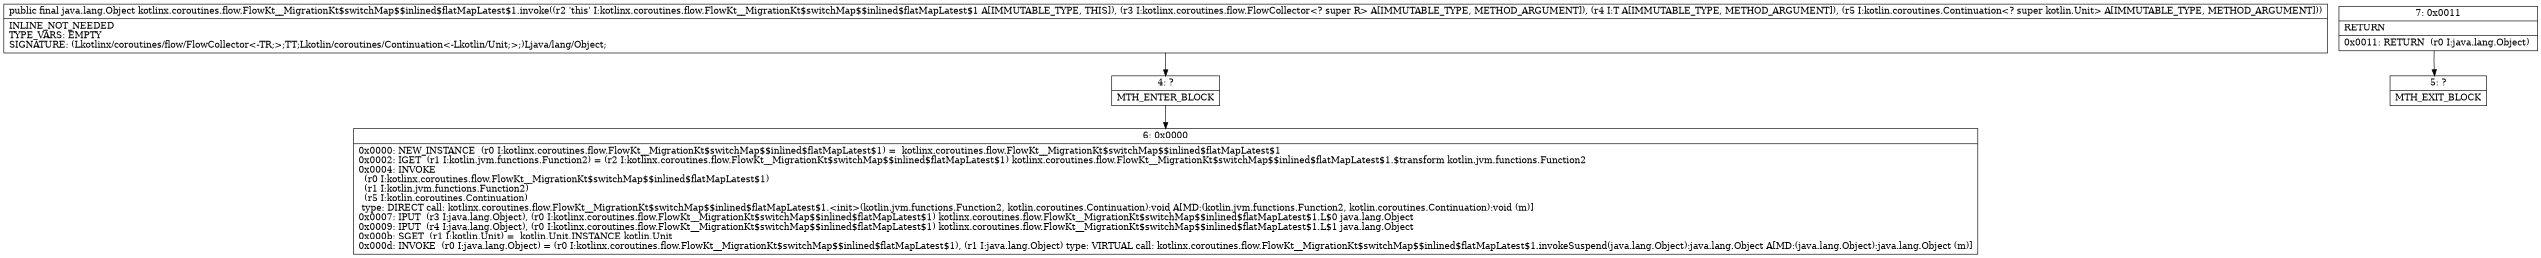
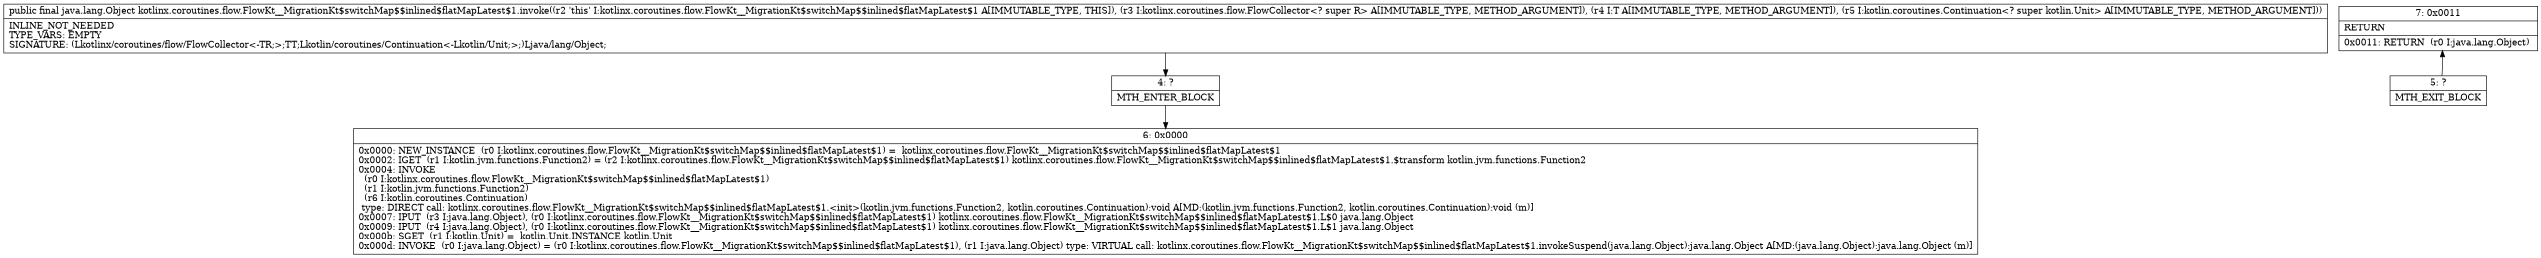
edge "7: 0x0011" -> "5: ?": reversed
node "6: 0x0000": text "(r5 I:kotlin.coroutines.Continuation)" -> "(r6 I:kotlin.coroutines.Continuation)"
